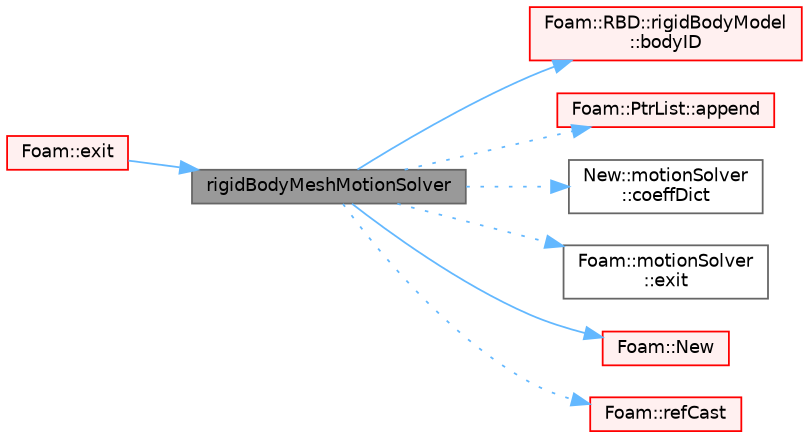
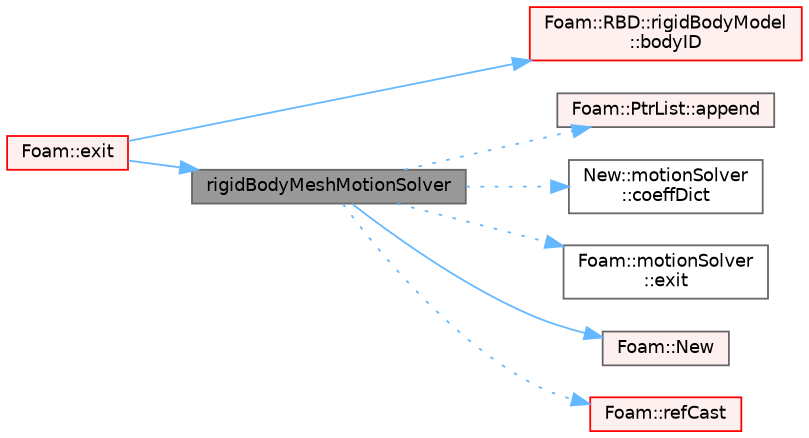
node "Foam::PtrList::append": color red -> grey40
edge "rigidBodyMeshMotionSolver" -> "Foam::RBD::rigidBodyModel ::bodyID": now "Foam::exit" -> "Foam::RBD::rigidBodyModel ::bodyID"
node "Foam::New": color red -> grey40
